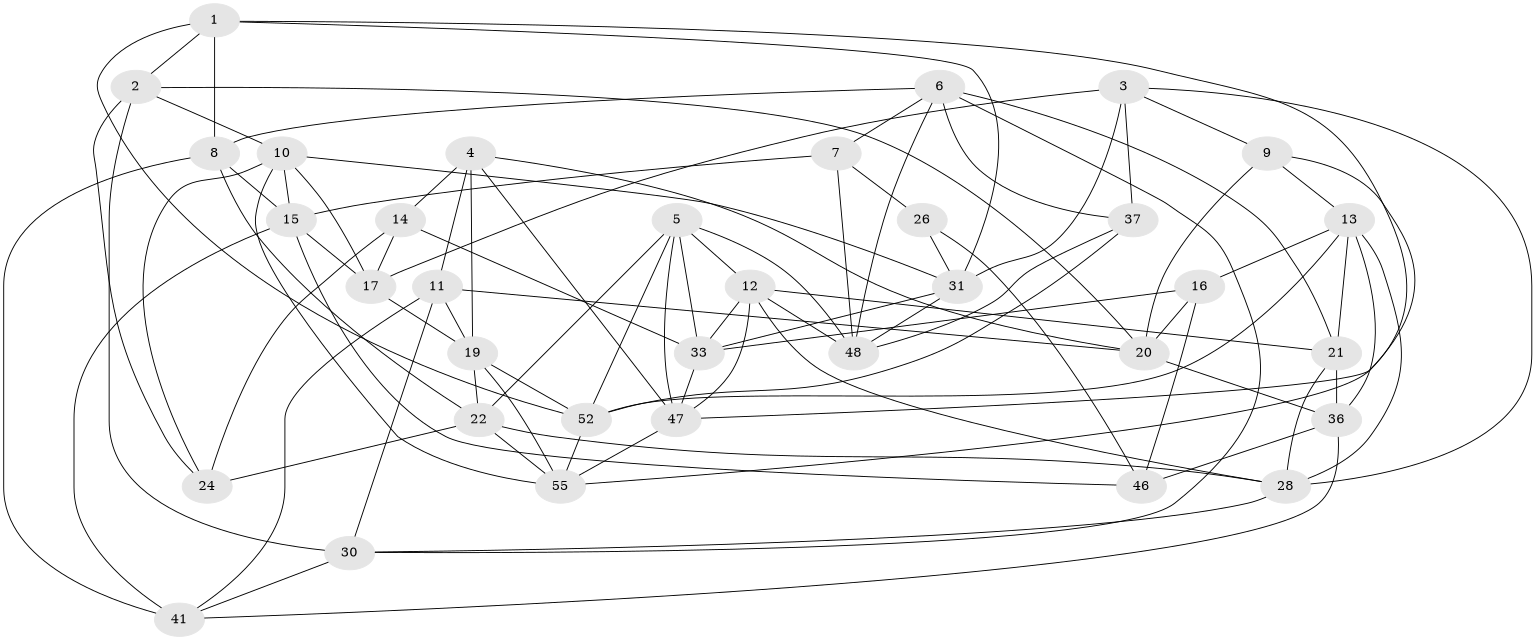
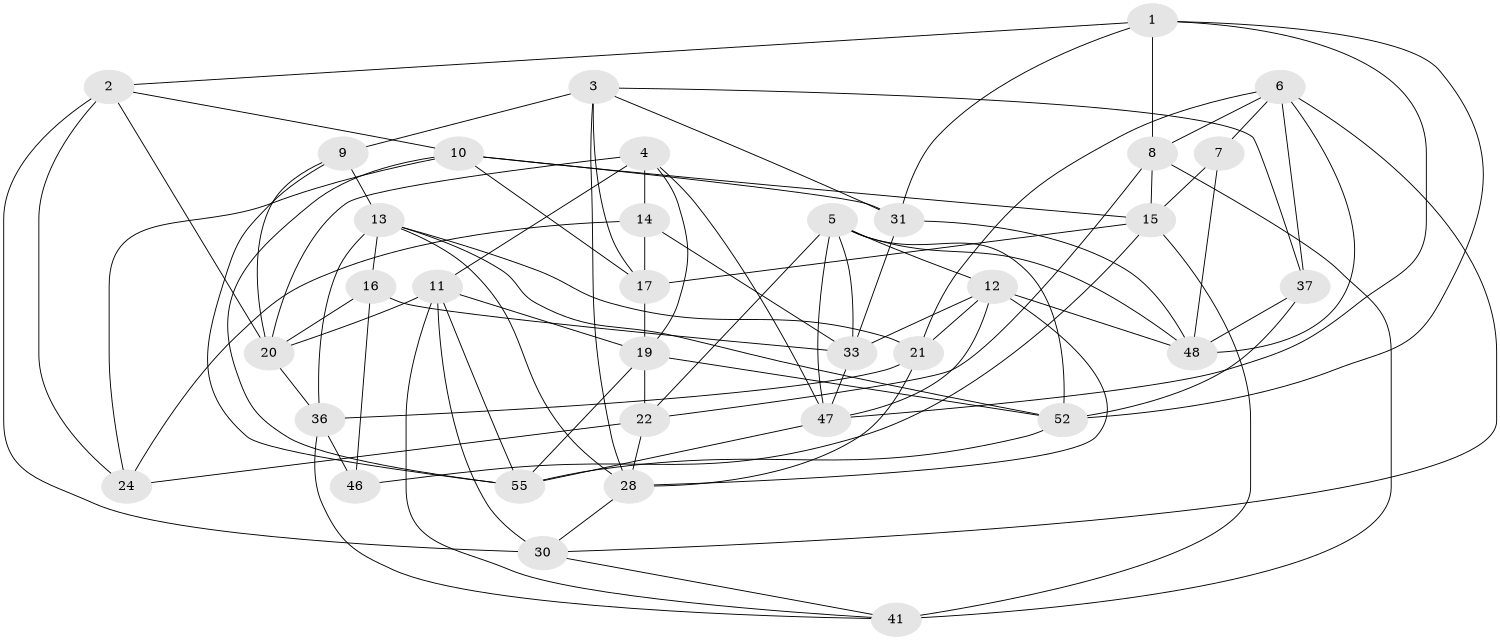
node "26": removed
edge "22" -- "55": now "11" -- "55"
